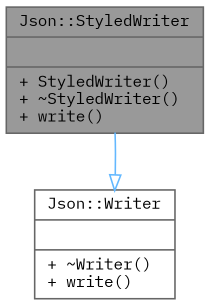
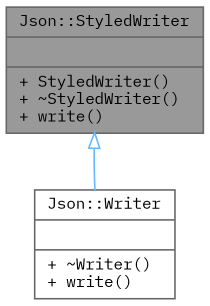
edge "Json::StyledWriter" -> "Json::Writer": reversed
